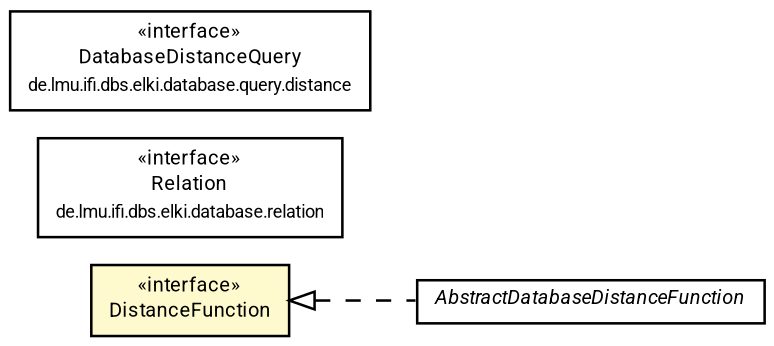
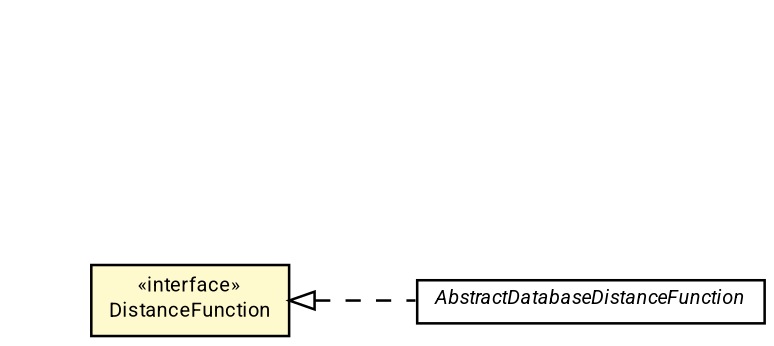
node "DatabaseDistanceQuery": removed
node "Relation": removed
